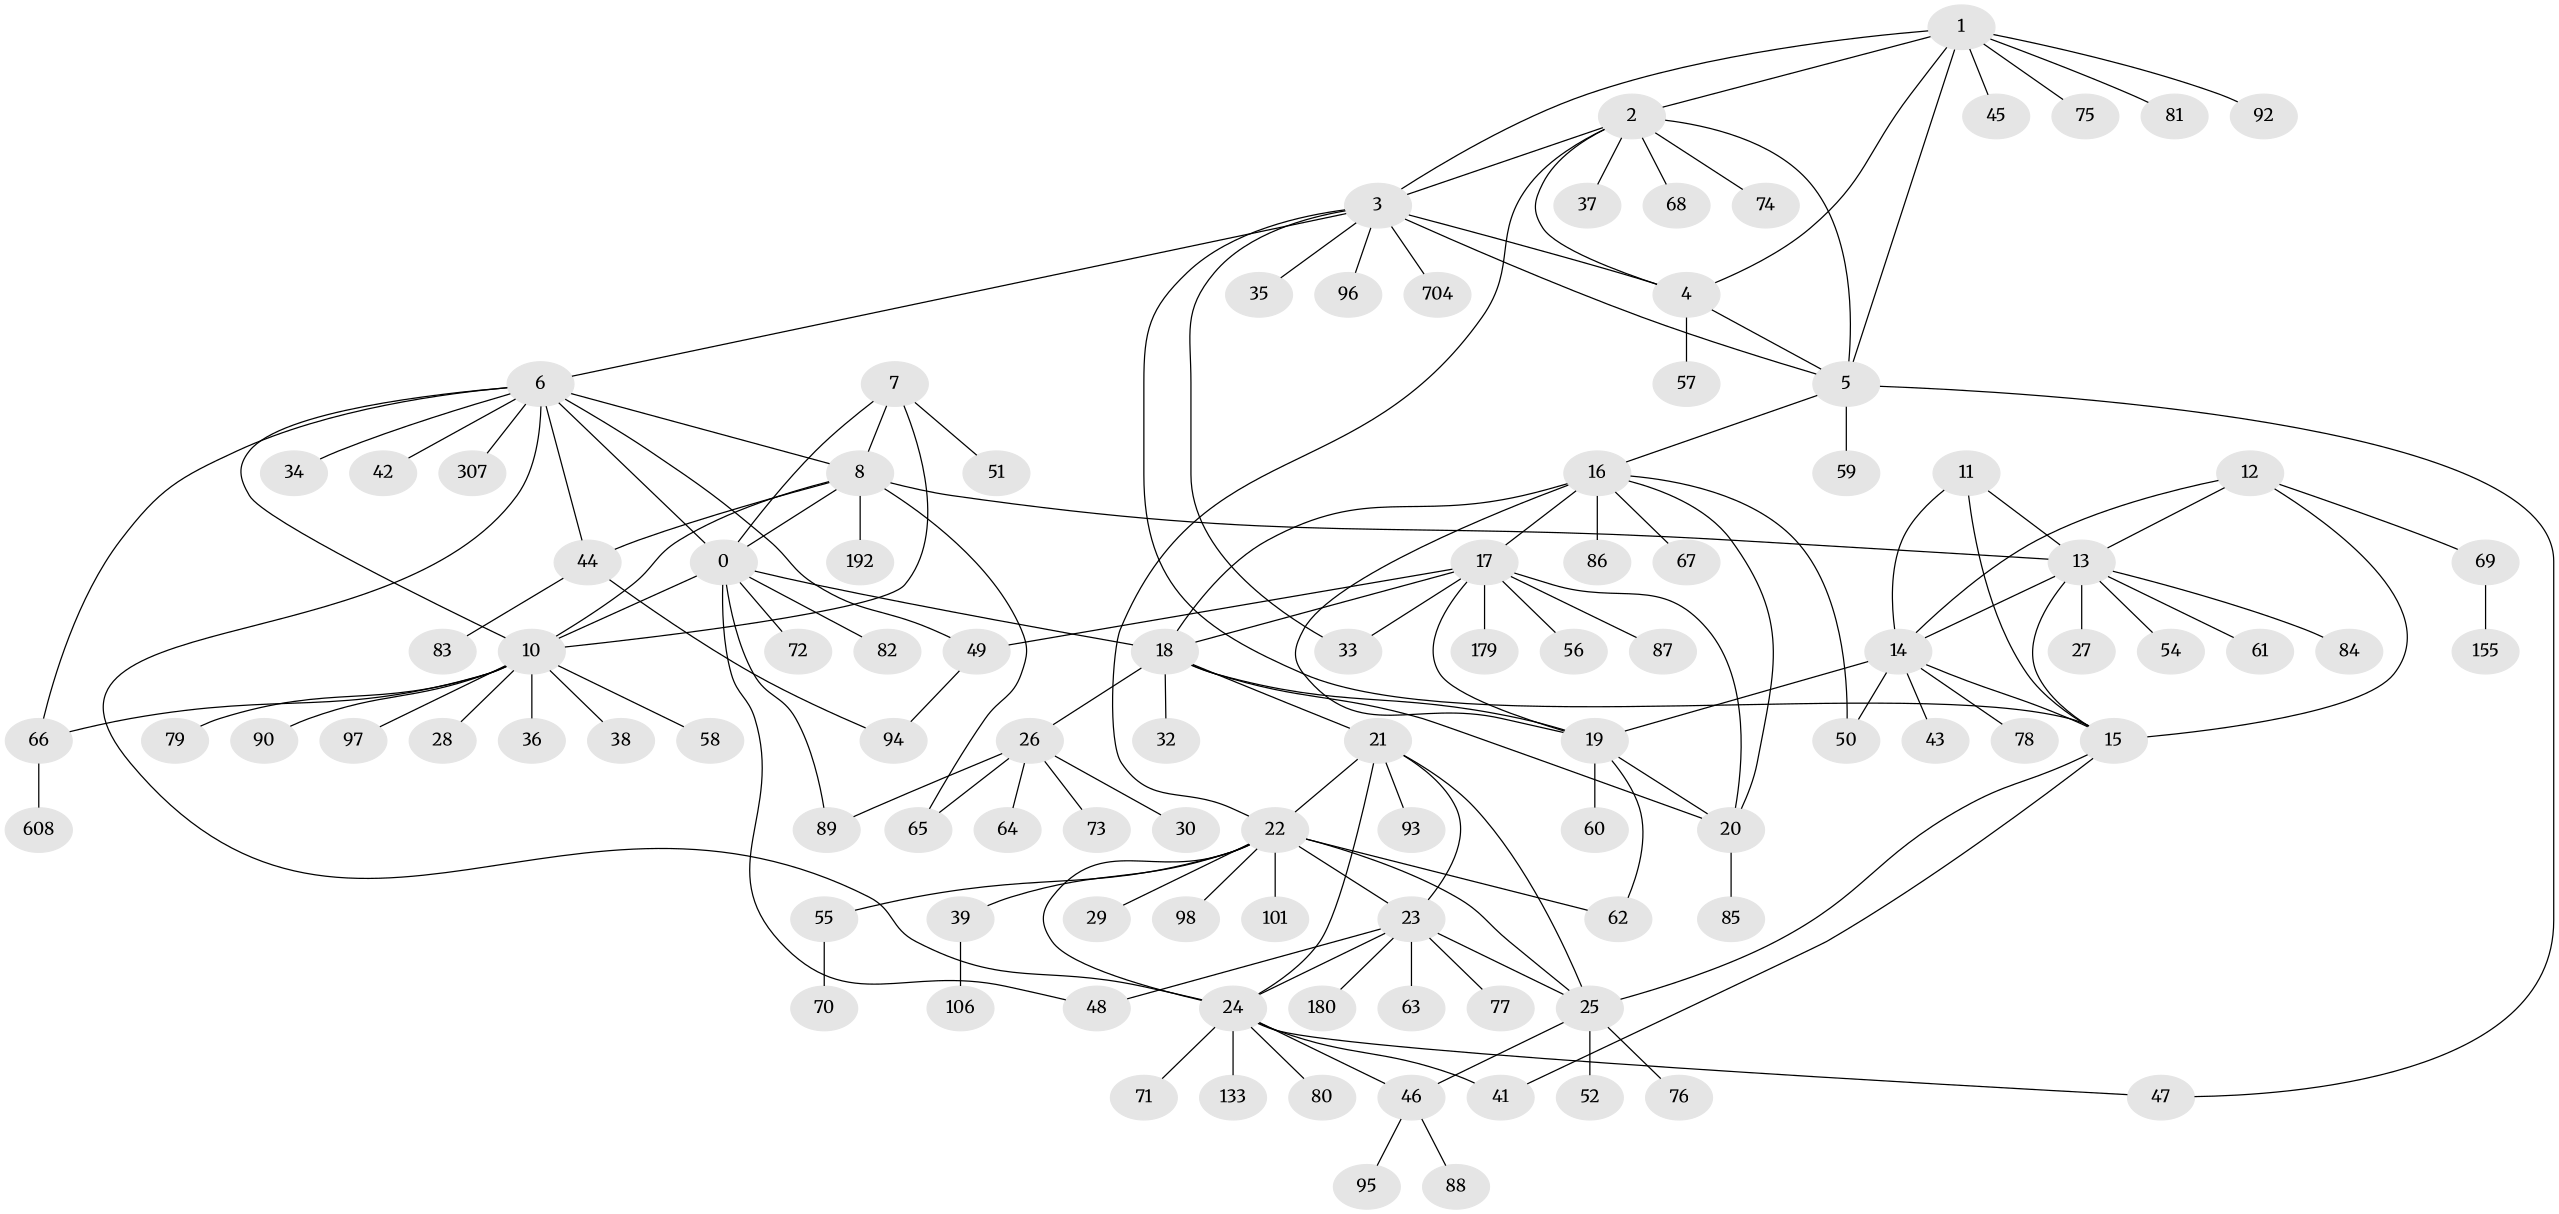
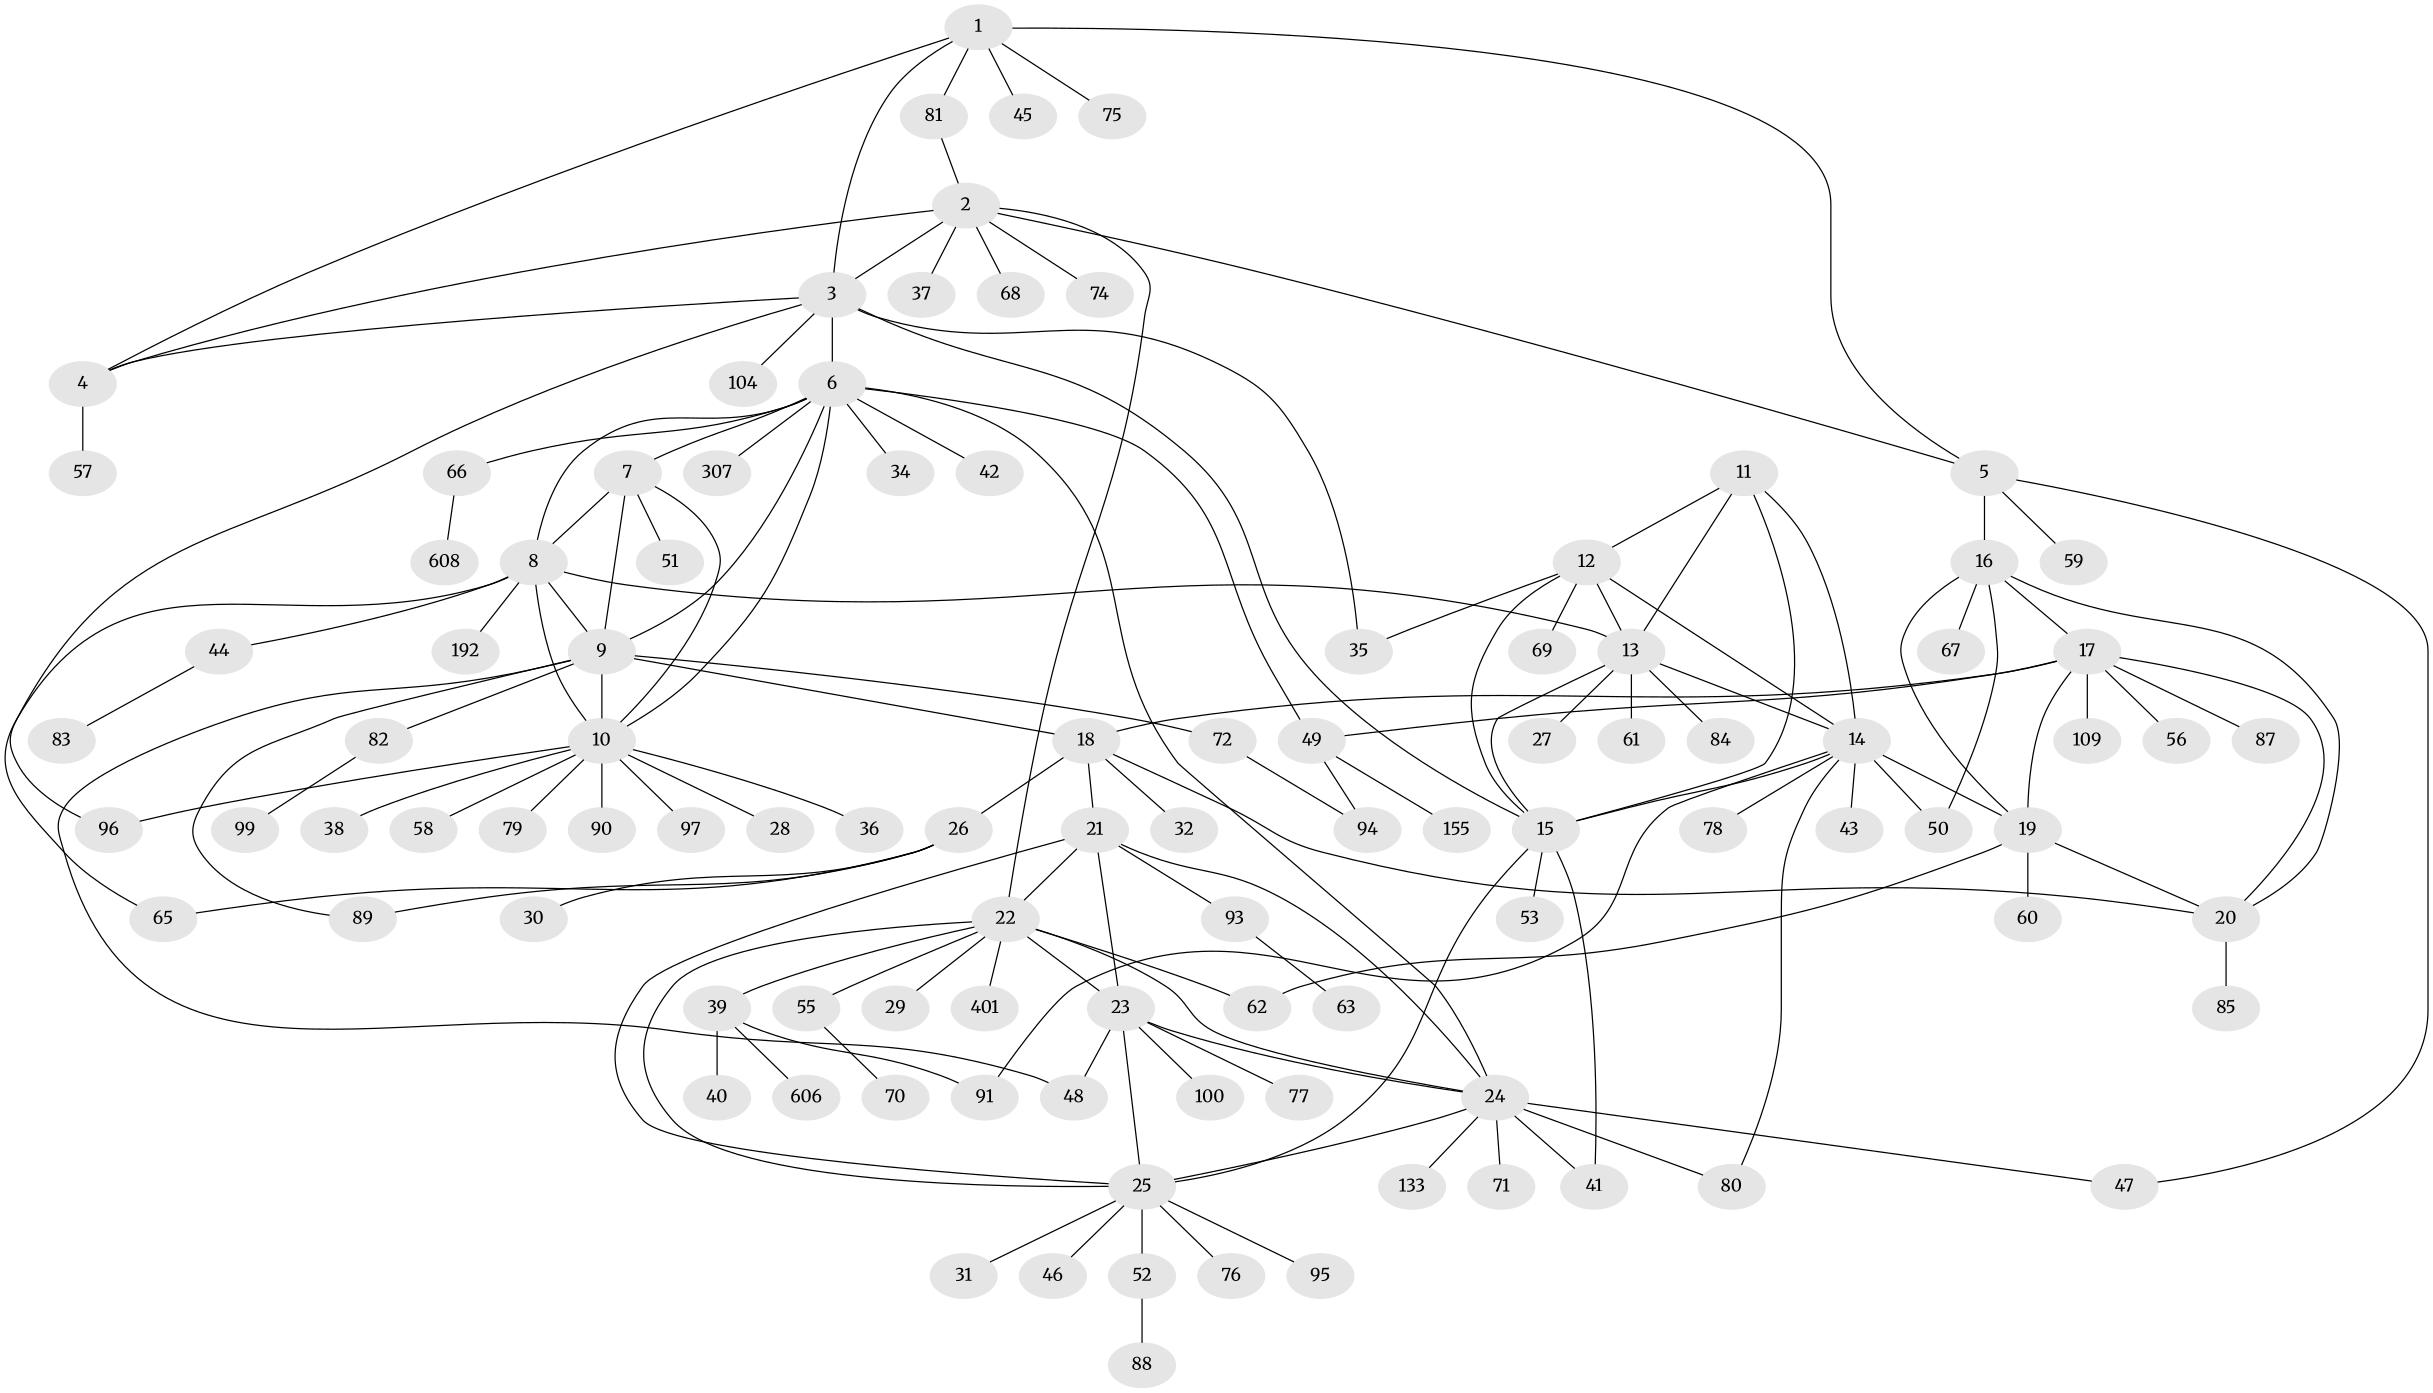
edge "1" -- "2": now "81" -- "2"
node "92": removed
node "704": label "704" -> "104"
edge "3" -- "5": removed
edge "4" -- "5": removed
edge "6" -- "44": now "6" -- "7"
edge "16" -- "18": removed
edge "11" -- "12": added
node "0": label "0" -> "9"
node "86": removed
edge "12" -- "35": added
edge "69" -- "155": now "49" -- "155"
node "33": removed
node "179": label "179" -> "109"
node "54": removed
edge "44" -- "94": now "72" -- "94"
edge "18" -- "19": removed
edge "10" -- "66": now "10" -- "96"
node "99": added
node "64": removed
node "73": removed
node "98": removed
node "101": label "101" -> "401"
node "53": added
edge "14" -- "80": added
edge "23" -- "63": now "93" -- "63"
node "106": label "106" -> "606"
node "180": label "180" -> "100"
edge "24" -- "46": now "24" -- "25"
node "40": added
node "91": added
edge "46" -- "95": now "25" -- "95"
edge "46" -- "88": now "52" -- "88"
node "31": added
